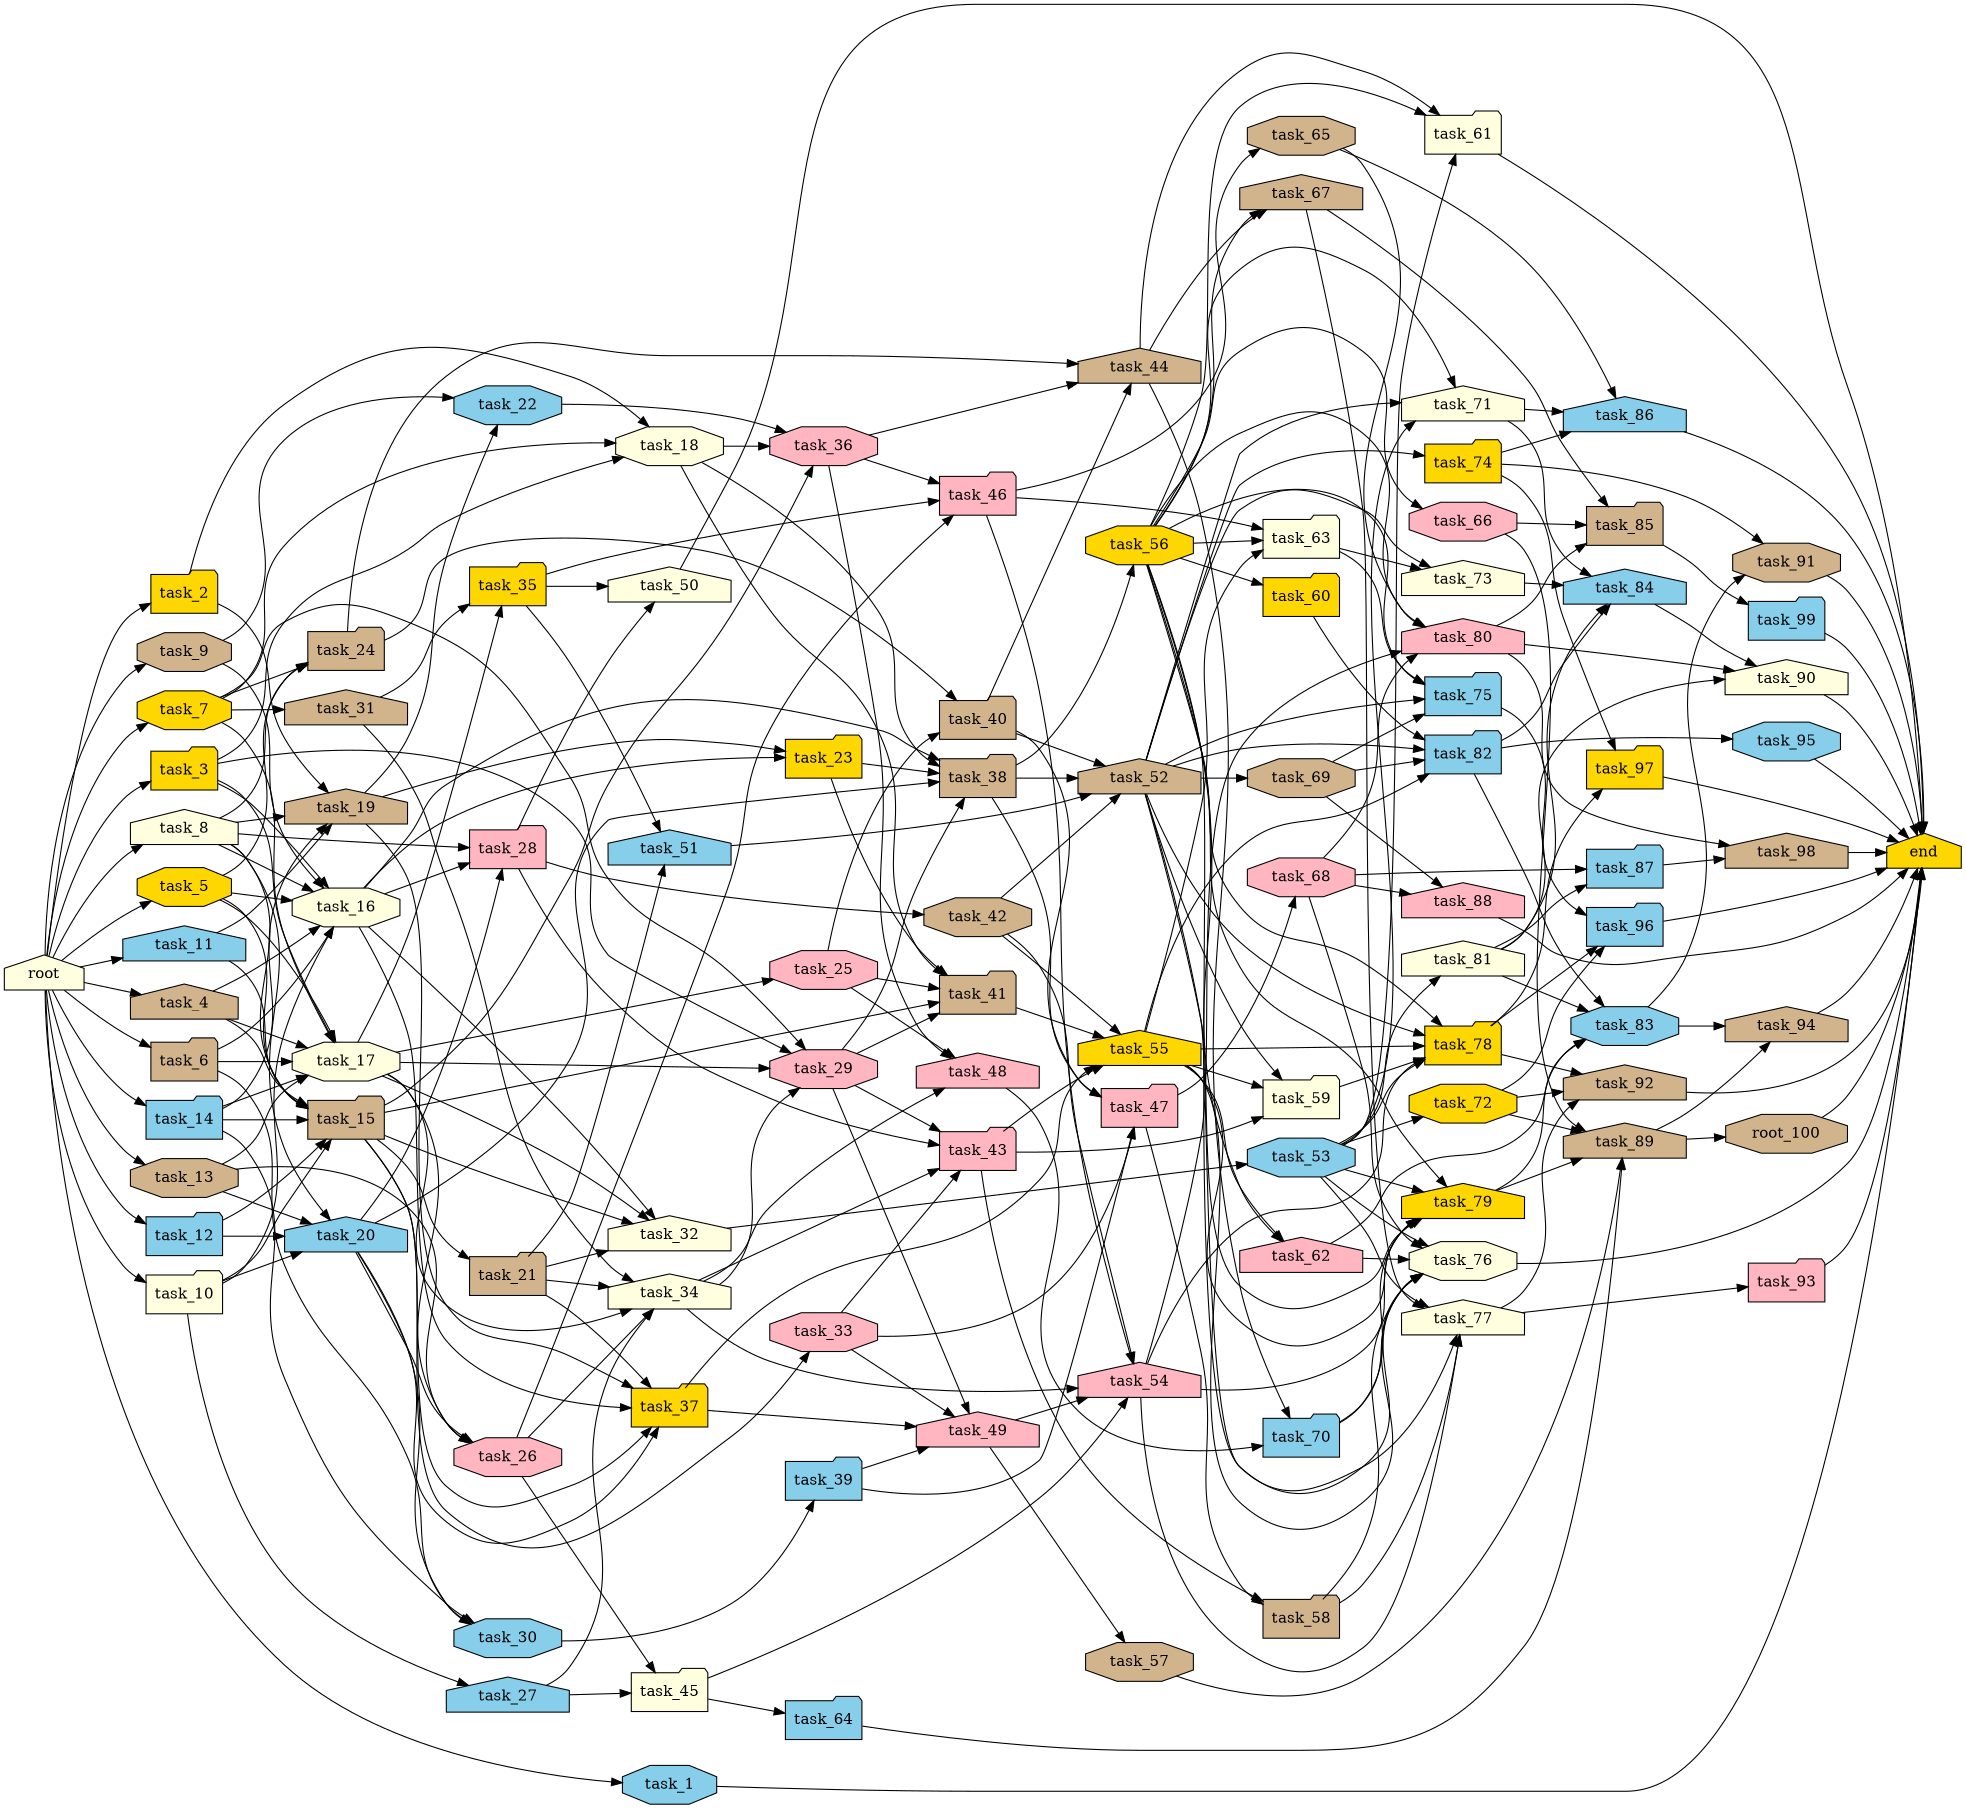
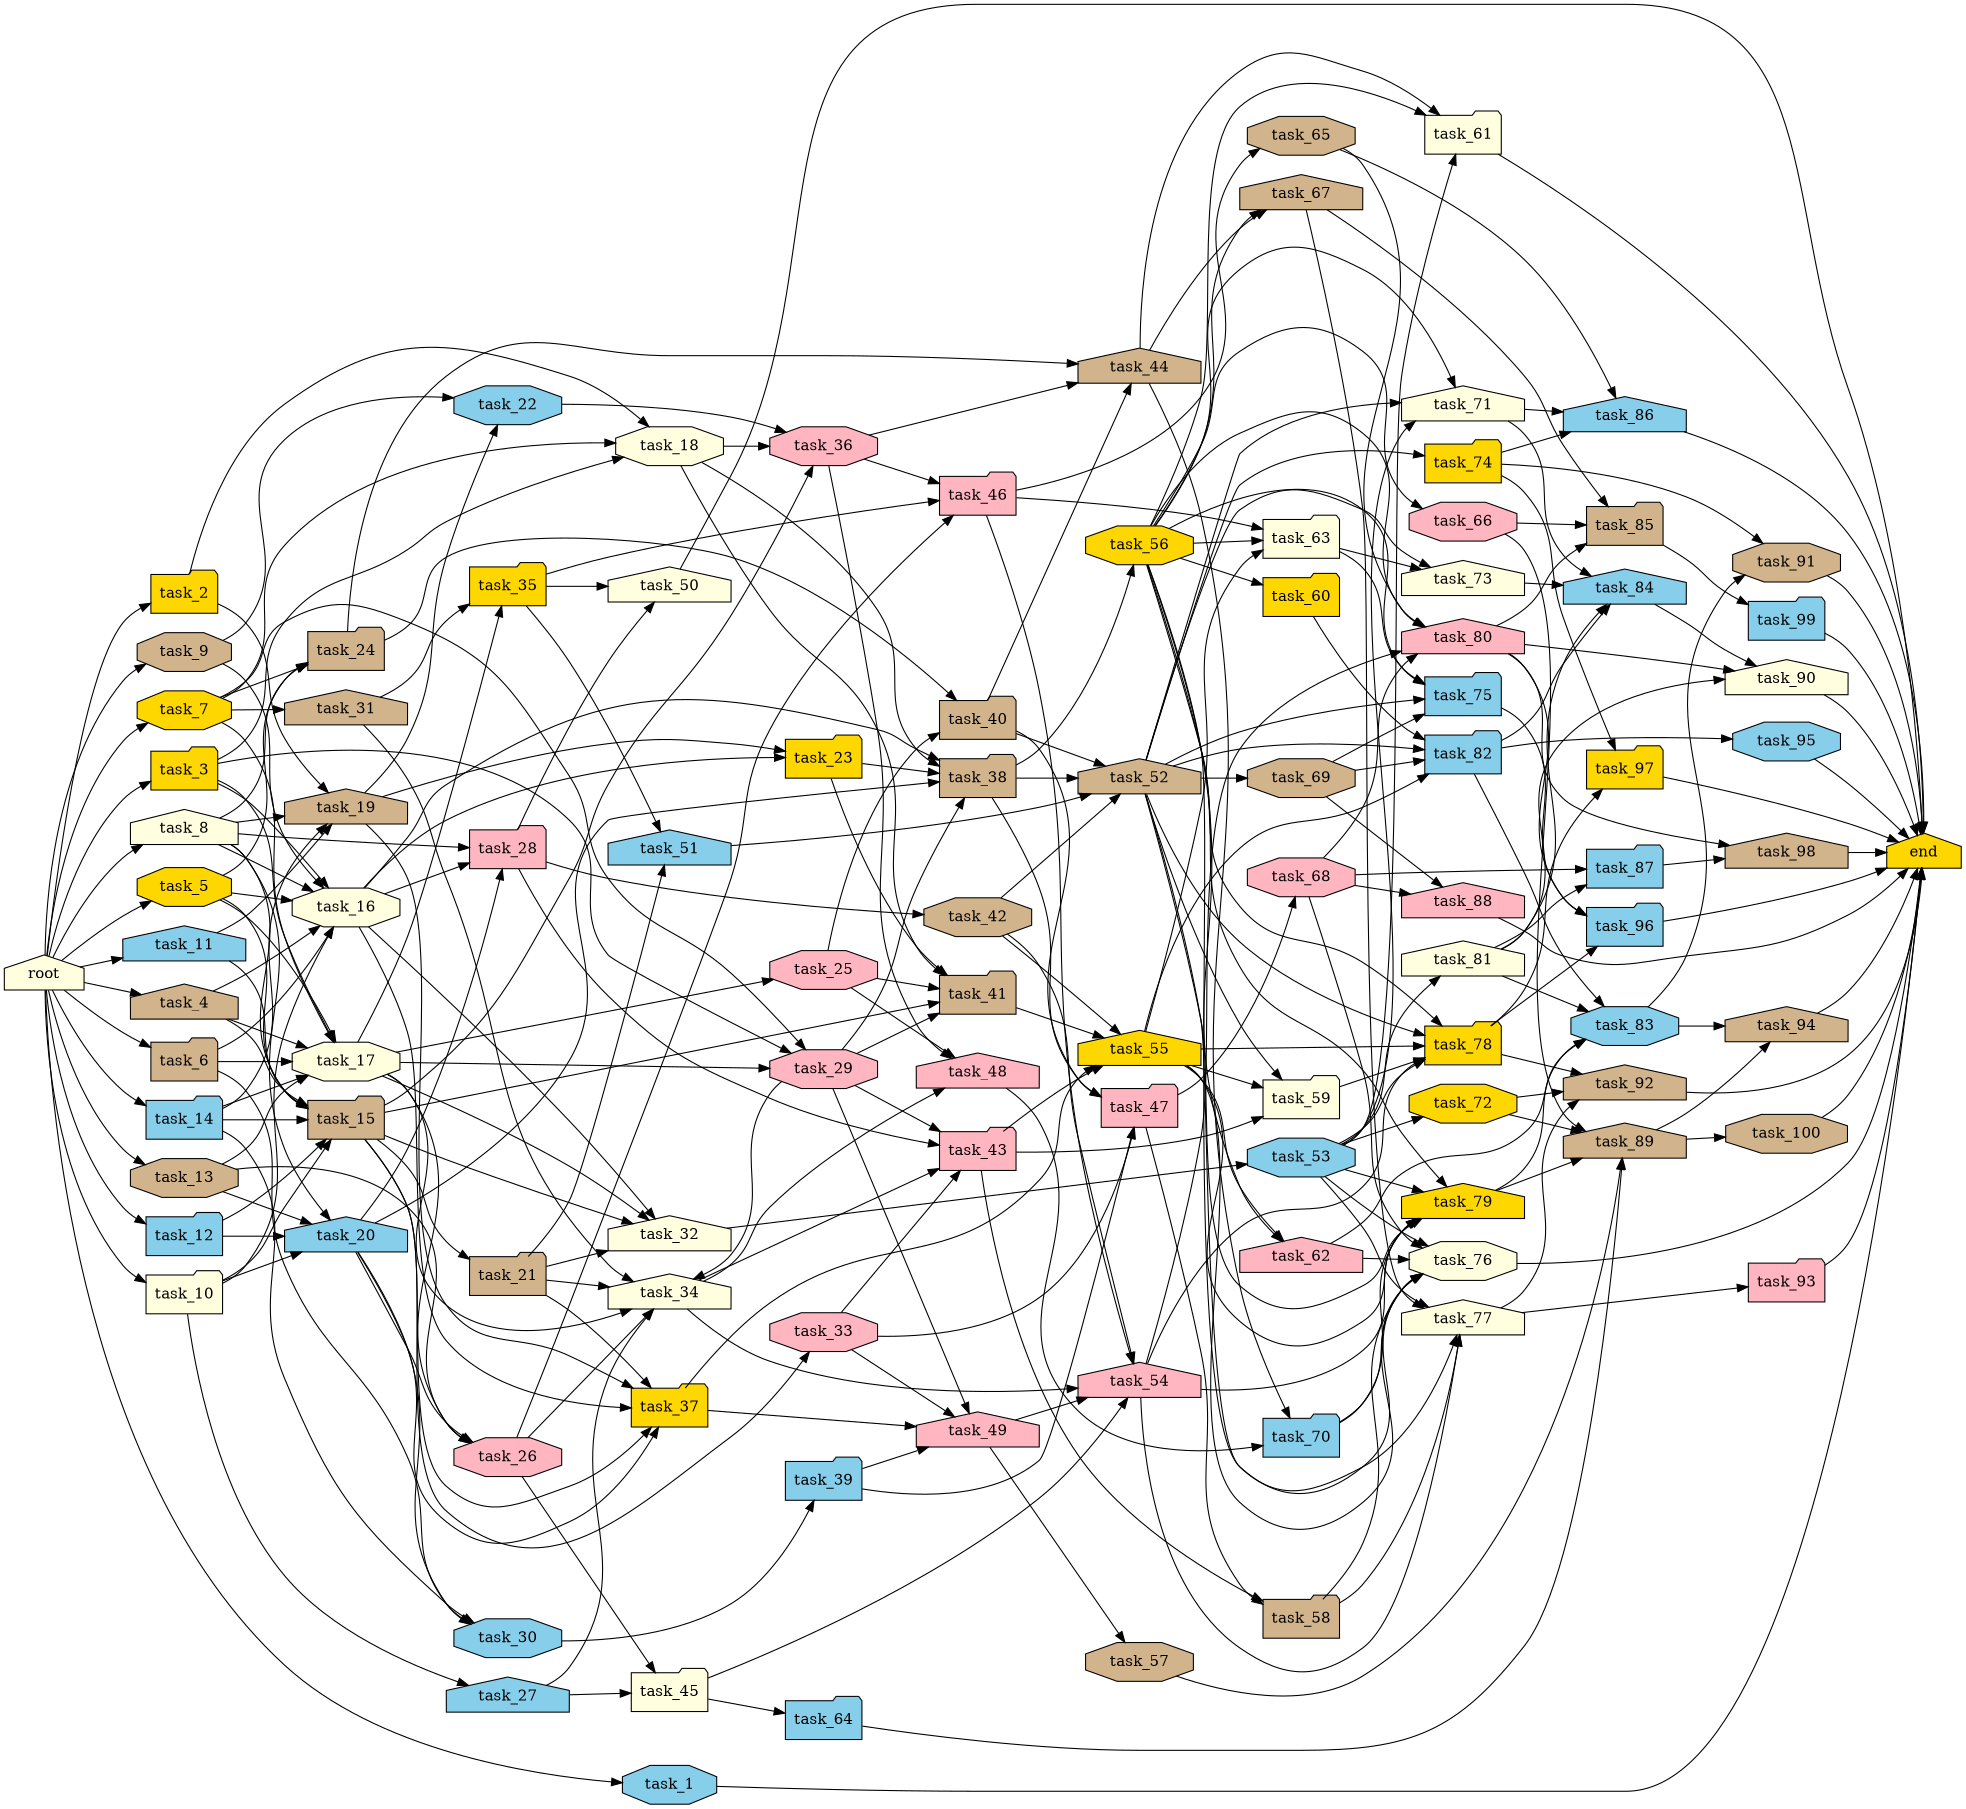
edge "task_72" -> "task_96": now "task_80" -> "task_96"
node "root_100": label "root_100" -> "task_100"
edge "task_34" -> "task_29": reversed
